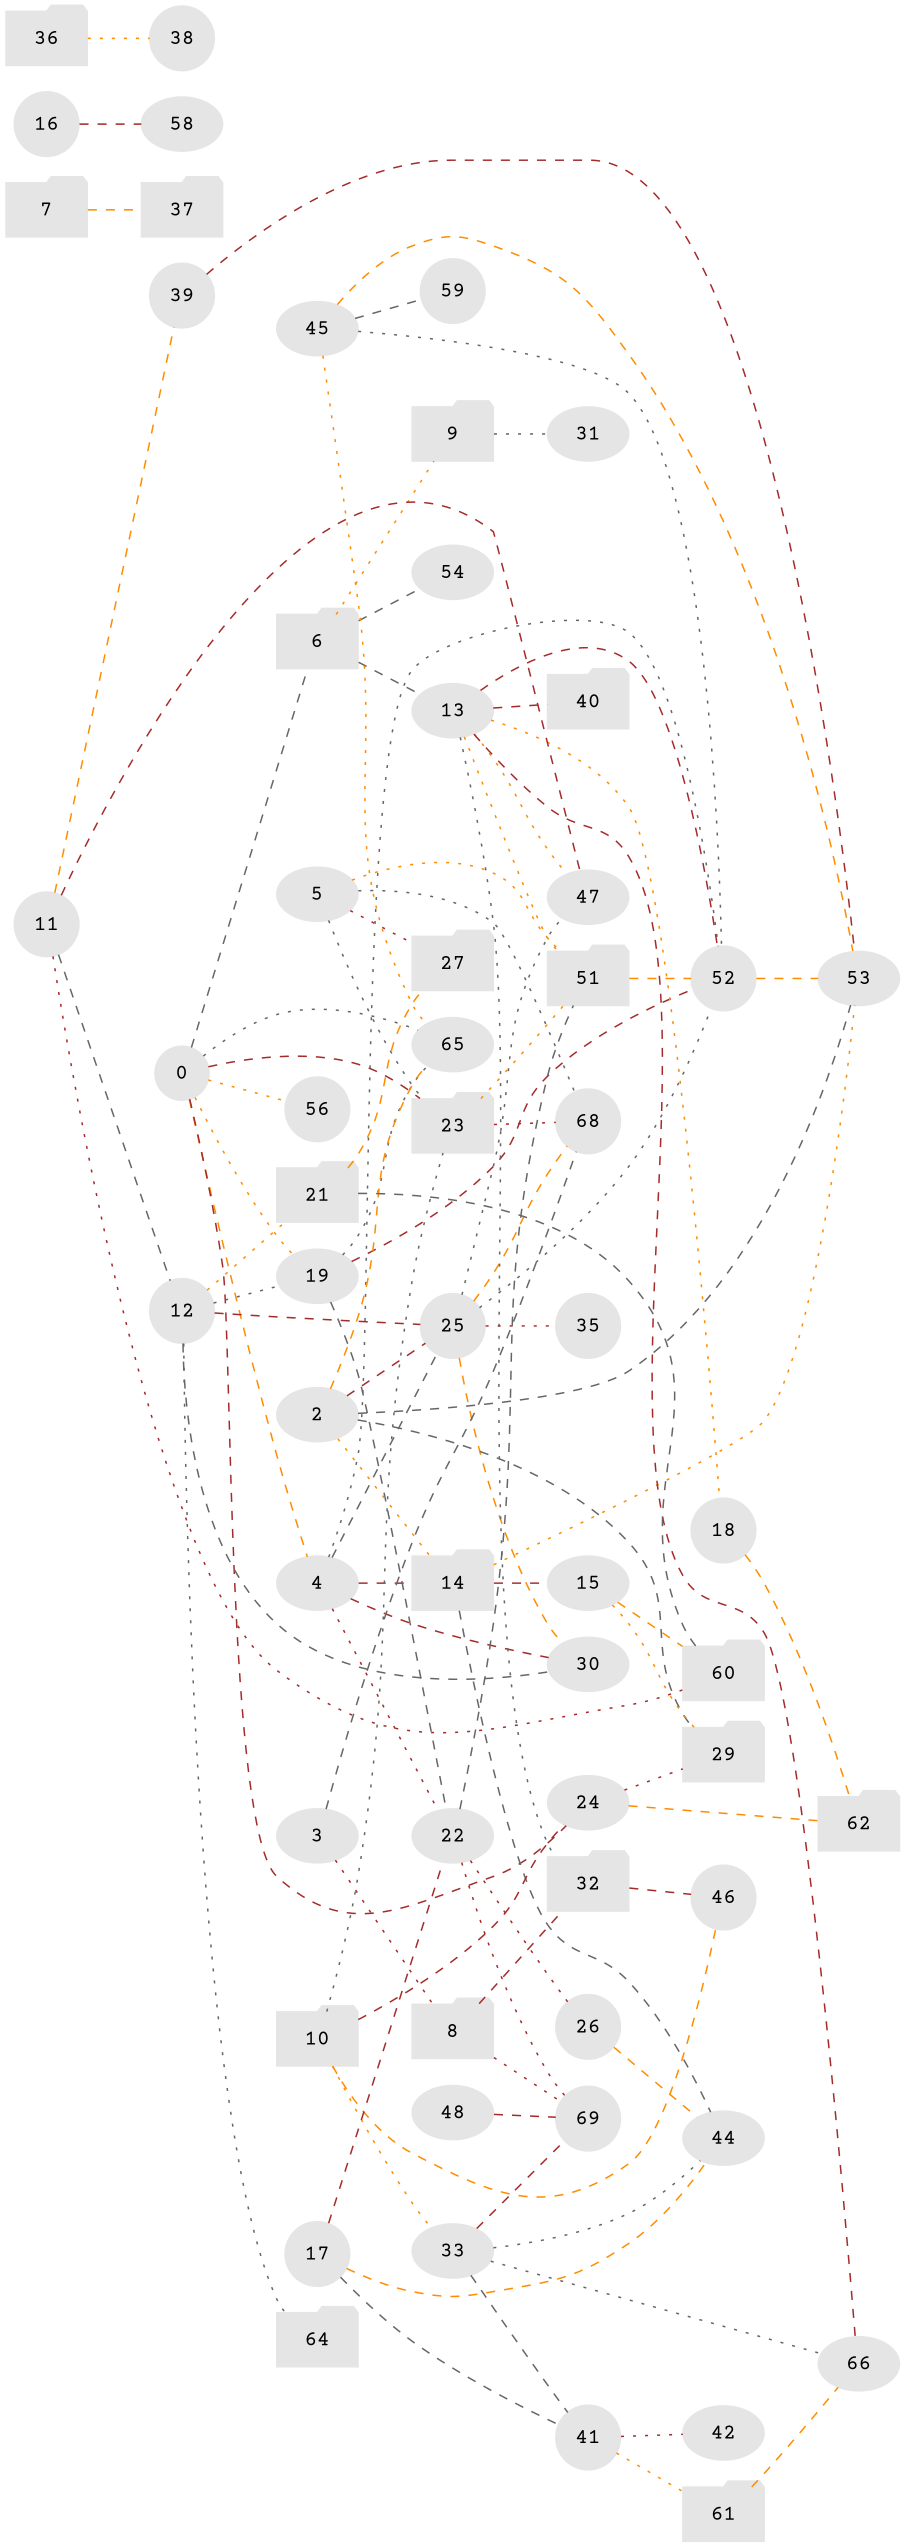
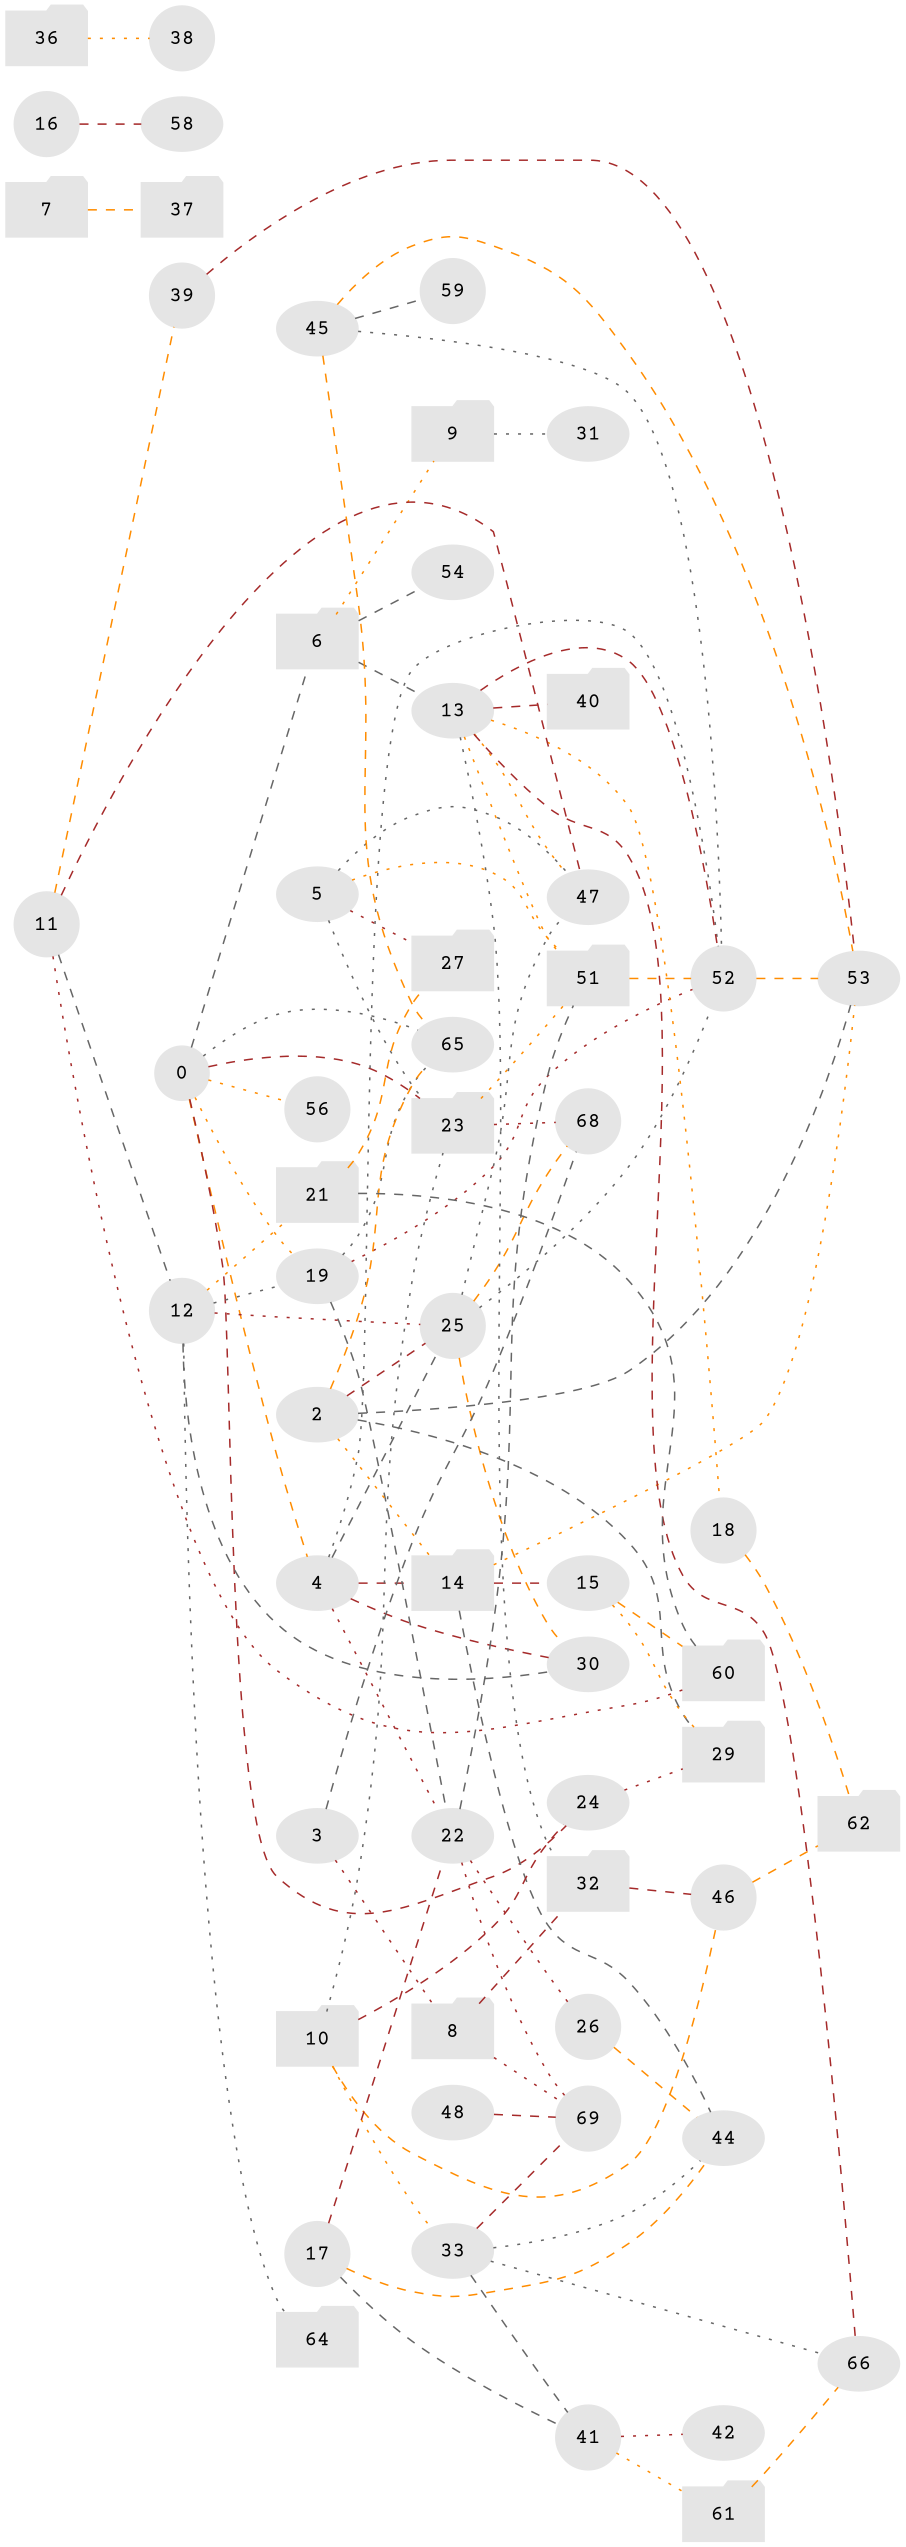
edge "45" -- "65": style dotted -> dashed
edge "5" -- "68": now "5" -- "47"
edge "52" -- "19": style dashed -> dotted
edge "12" -- "25": style dashed -> dotted
node "35": removed
edge "24" -- "62": now "46" -- "62"
